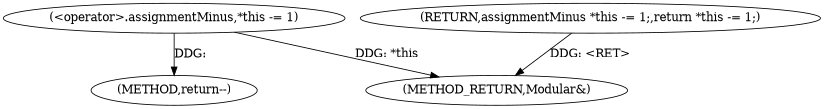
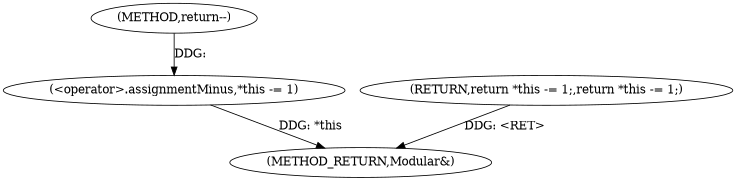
node "(RETURN,assignmentMinus *this -= 1;,return *this -= 1;)": label "(RETURN,assignmentMinus *this -= 1;,return *this -= 1;)" -> "(RETURN,return *this -= 1;,return *this -= 1;)"
edge "(<operator>.assignmentMinus,*this -= 1)" -> "(METHOD,return--)": reversed
